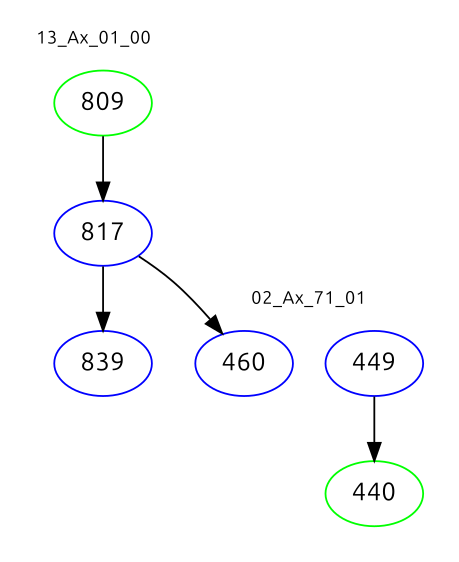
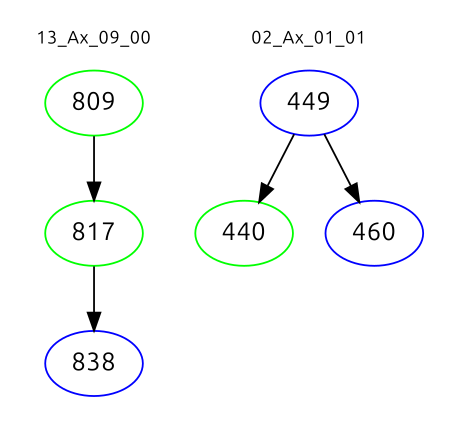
cluster "13_Ax_01_00": label "13_Ax_01_00" -> "13_Ax_09_00"
node "817": color blue -> green
cluster "02_Ax_71_01": label "02_Ax_71_01" -> "02_Ax_01_01"
edge "817" -> "460": now "449" -> "460"
node "839": label "839" -> "838"
